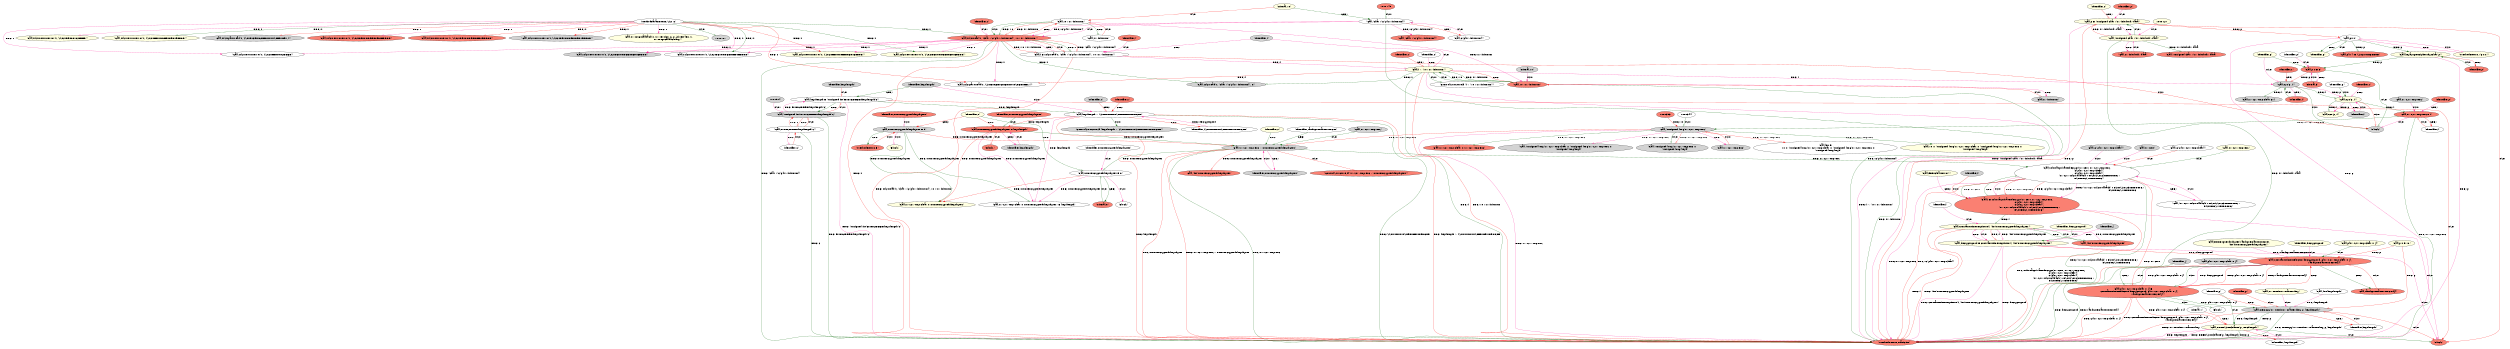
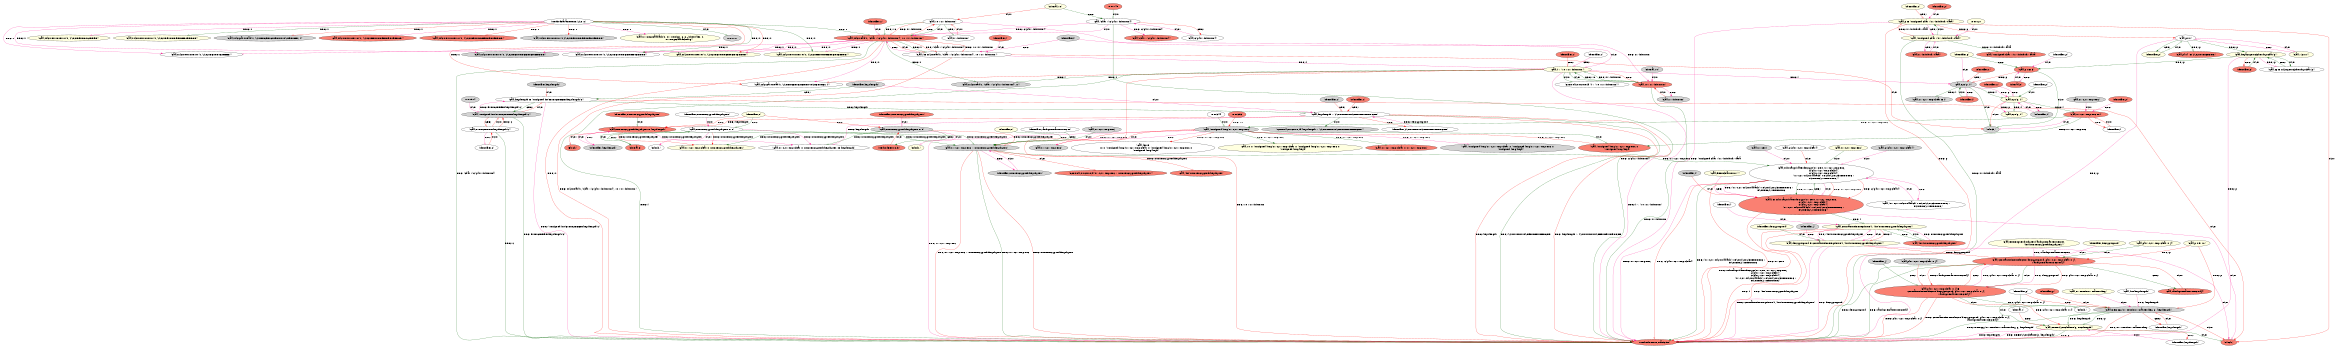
node "(MethodReturn,*(p++))": label "(MethodReturn,*(p++))" -> "(Call,*(p++))"
node "(Call,cp = ssl2_get_cipher_by_char(p))": added
node "(Call,(unsigned long)s->s2->tmp.enc + (unsigned long)keya)": fillcolor lightgrey -> salmon
edge "(Call,s->s2->tmp.enc < num_encrypted_key_bytes)" -> "(Call,num_encrypted_key_bytes = 8)": reversed
edge "(Call,s->s2->tmp.enc = i)" -> "(MethodReturn,static int)": now "(Call,s->s2->tmp.enc = i)" -> "(Call,(unsigned long)s->s2->tmp.enc + (unsigned long)keya)"
